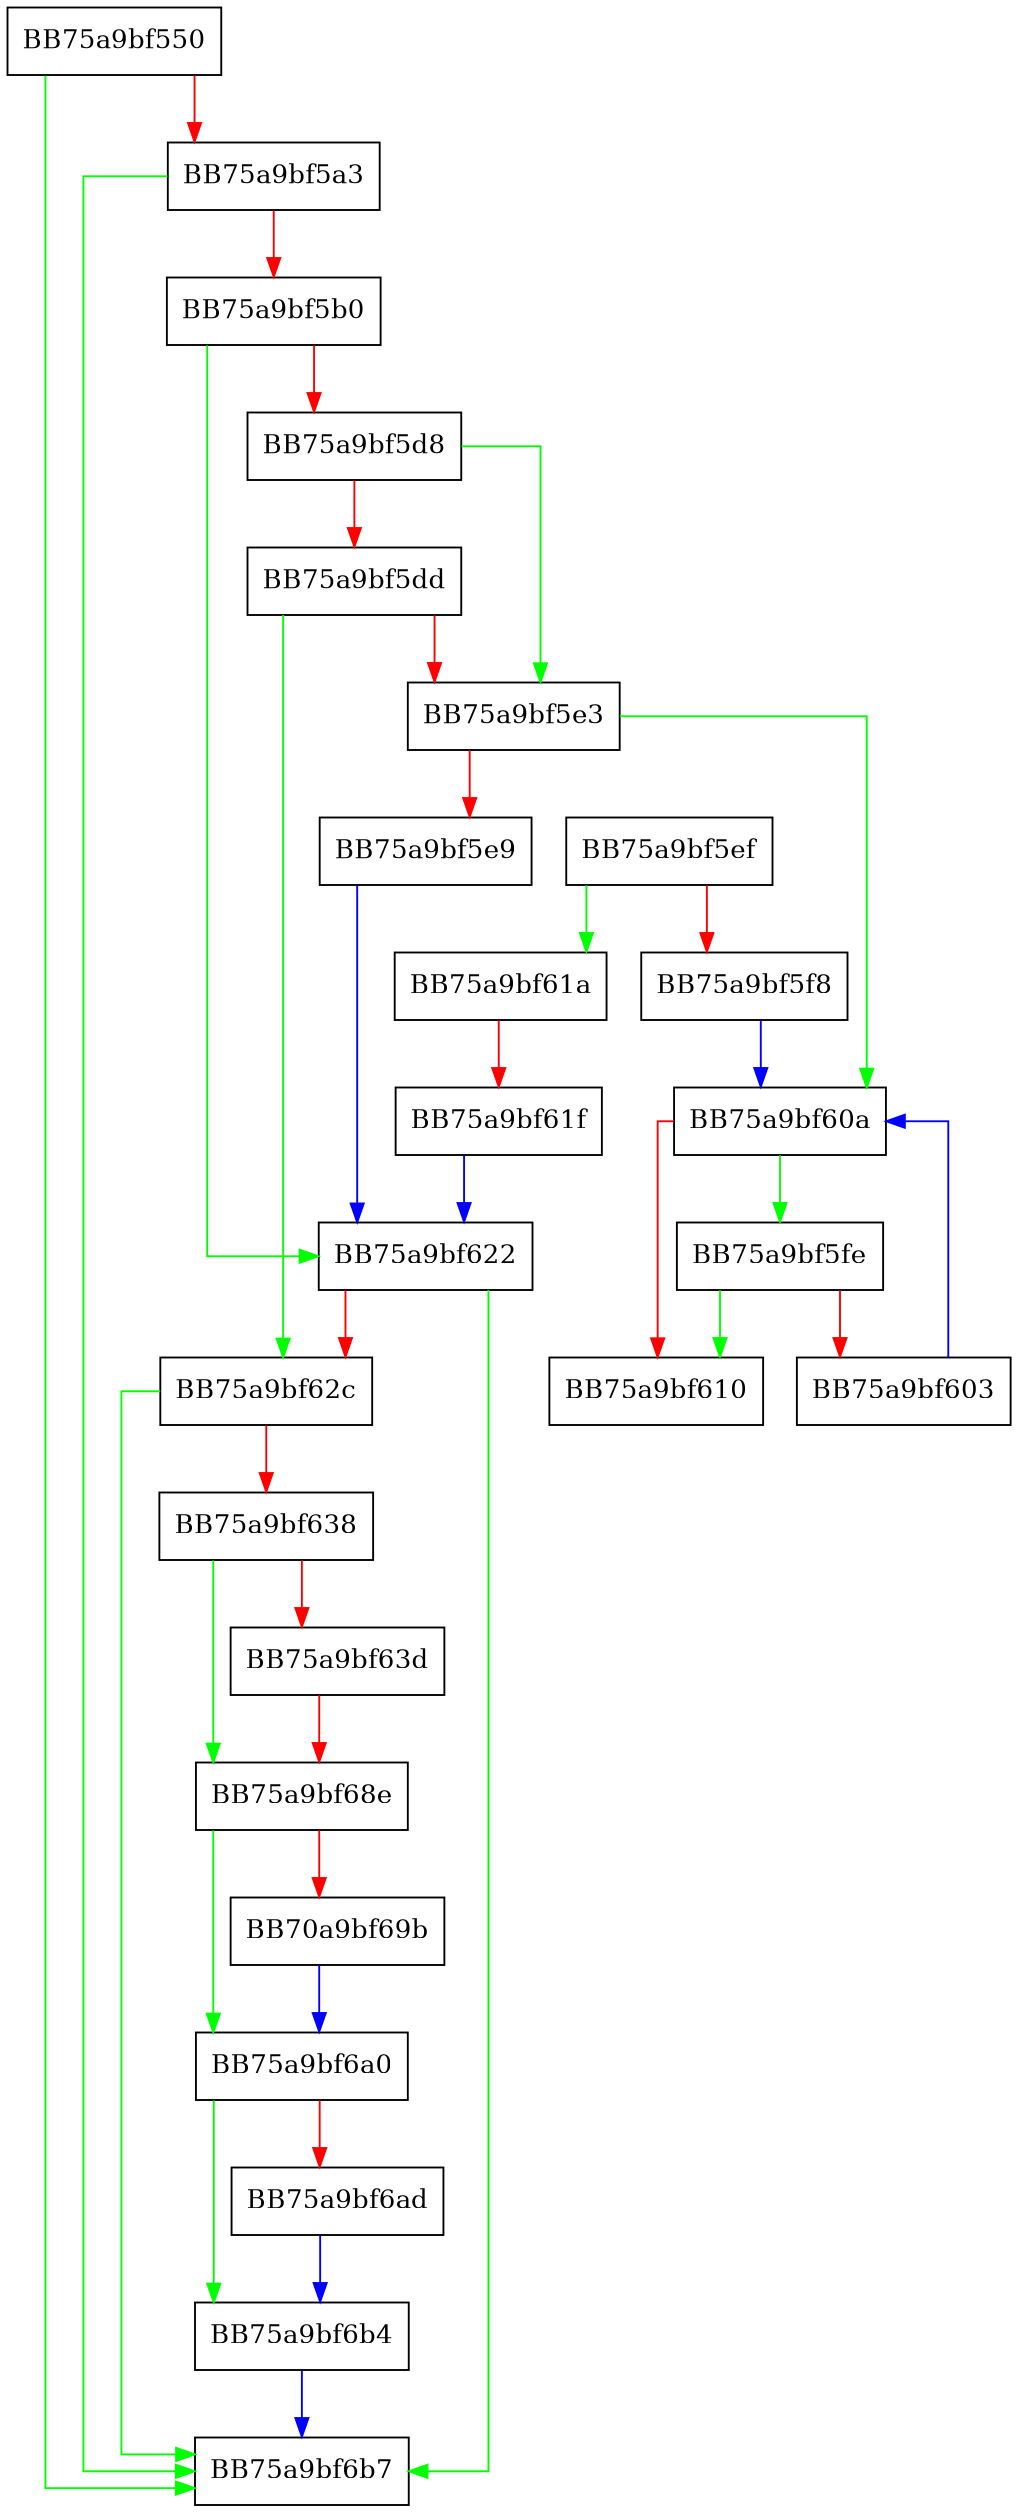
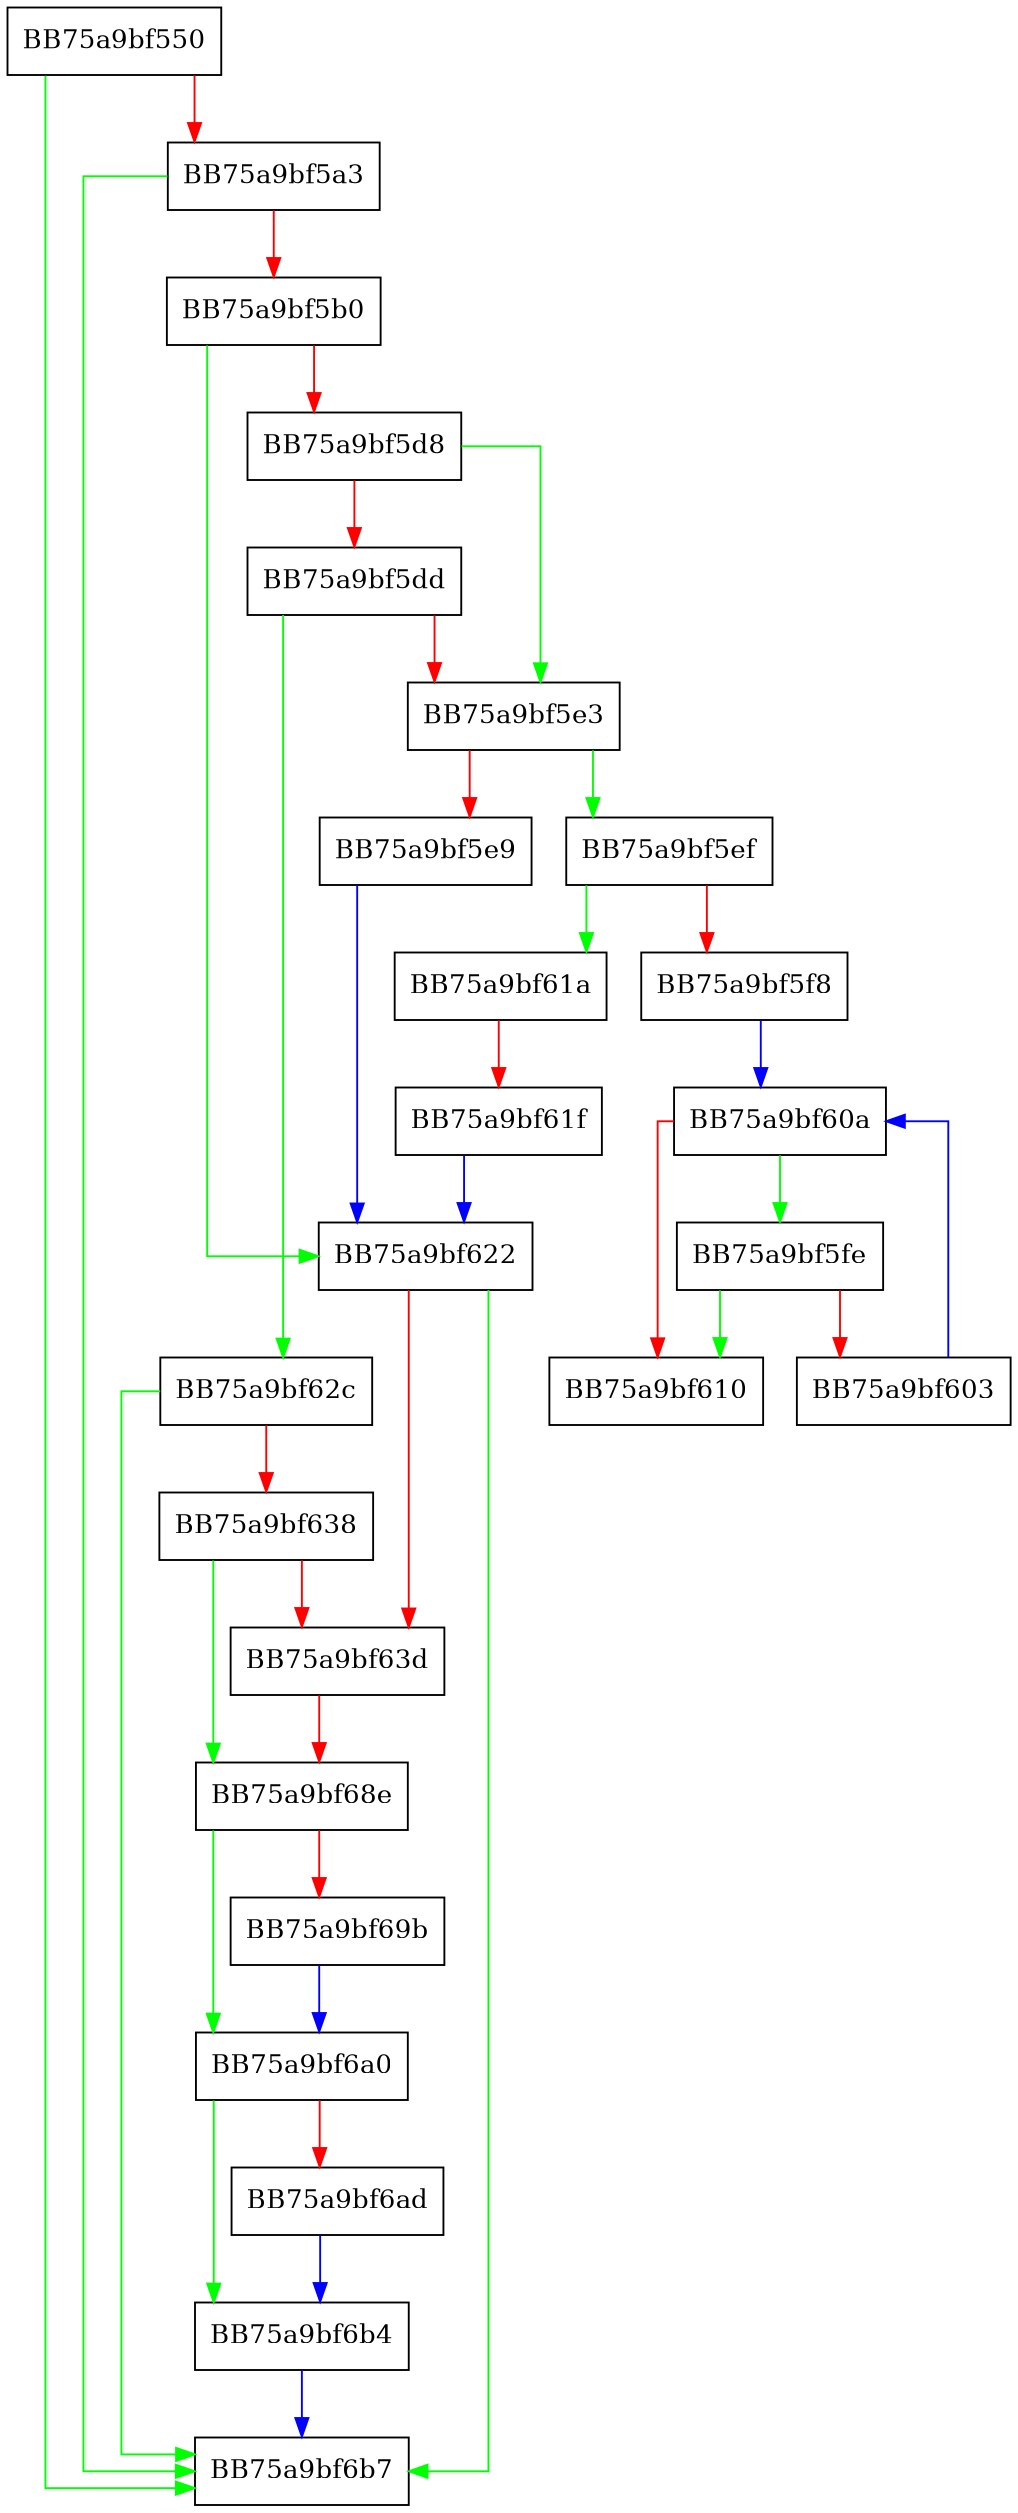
edge "BB75a9bf5e3" -> "BB75a9bf60a": now "BB75a9bf5e3" -> "BB75a9bf5ef"
edge "BB75a9bf622" -> "BB75a9bf62c": now "BB75a9bf622" -> "BB75a9bf63d"
node "BB70a9bf69b": label "BB70a9bf69b" -> "BB75a9bf69b"
